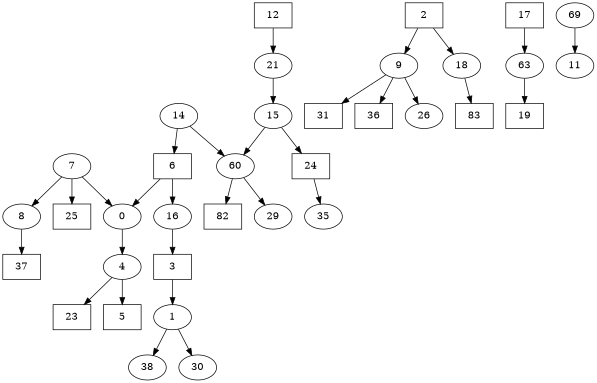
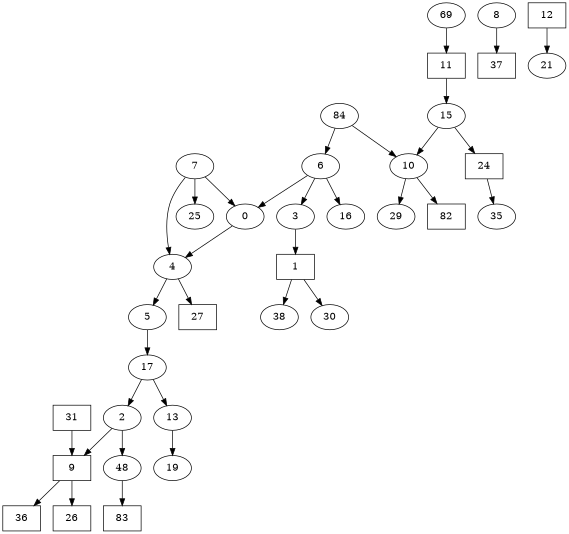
node "2": shape box -> ellipse
node "17": shape box -> ellipse
node "9": shape ellipse -> box
node "18": label "18" -> "48"
node "63": label "63" -> "13"
node "11": shape ellipse -> box
edge "21" -> "15": now "11" -> "15"
edge "9" -> "31": reversed
node "14": label "14" -> "84"
node "26": shape ellipse -> box
node "19": shape box -> ellipse
node "6": shape box -> ellipse
node "60": label "60" -> "10"
edge "7" -> "8": now "7" -> "4"
node "25": shape box -> ellipse
edge "16" -> "3": now "6" -> "3"
node "3": shape box -> ellipse
node "23": label "23" -> "27"
node "5": shape box -> ellipse
node "1": shape ellipse -> box
edge "5" -> "17": added
edge "17" -> "2": added
